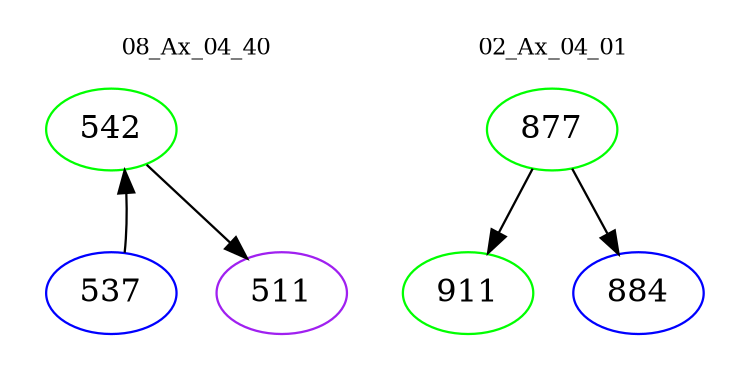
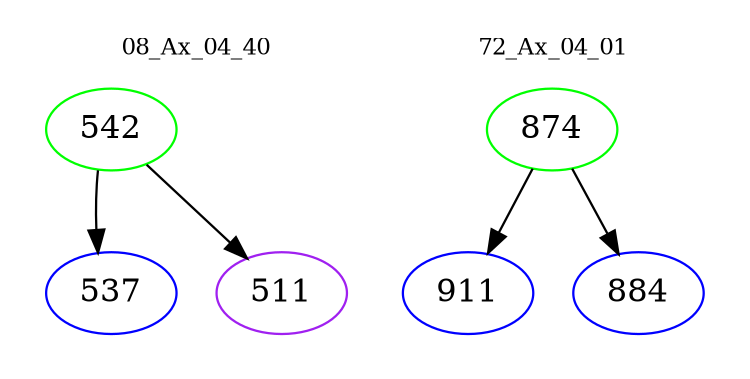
cluster "02_Ax_04_01": label "02_Ax_04_01" -> "72_Ax_04_01"
node "877": label "877" -> "874"
edge "537" -> "542": reversed
node "911": color green -> blue
